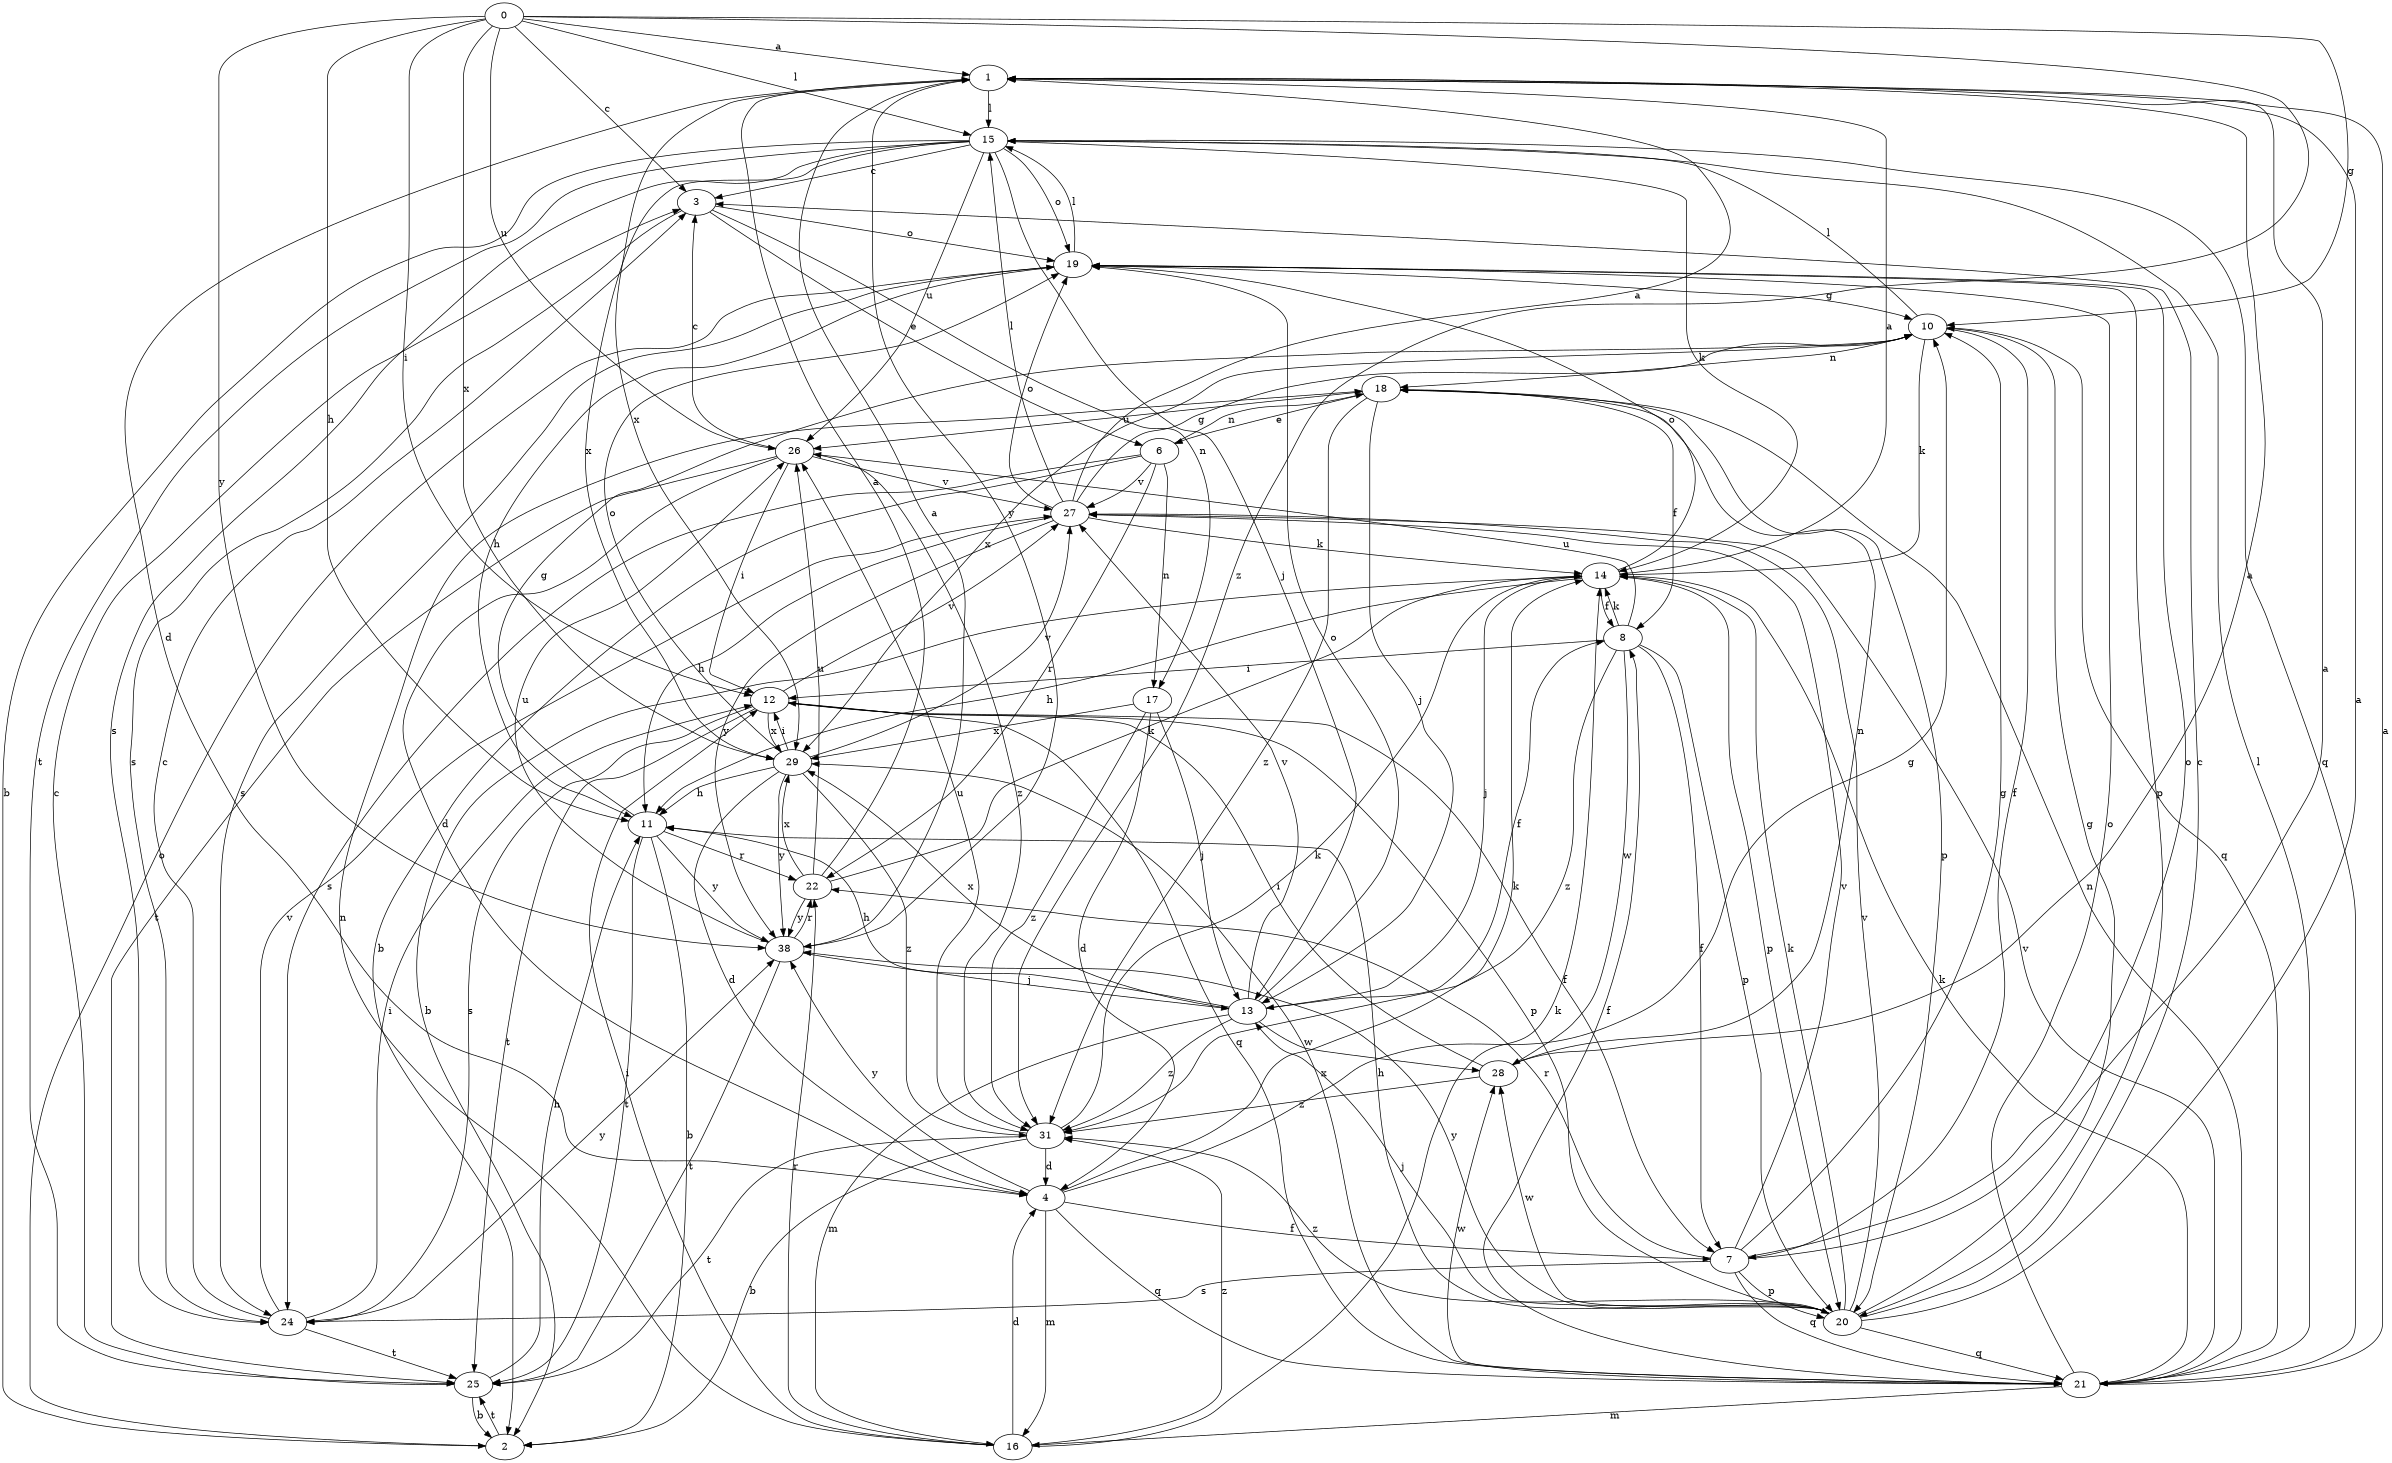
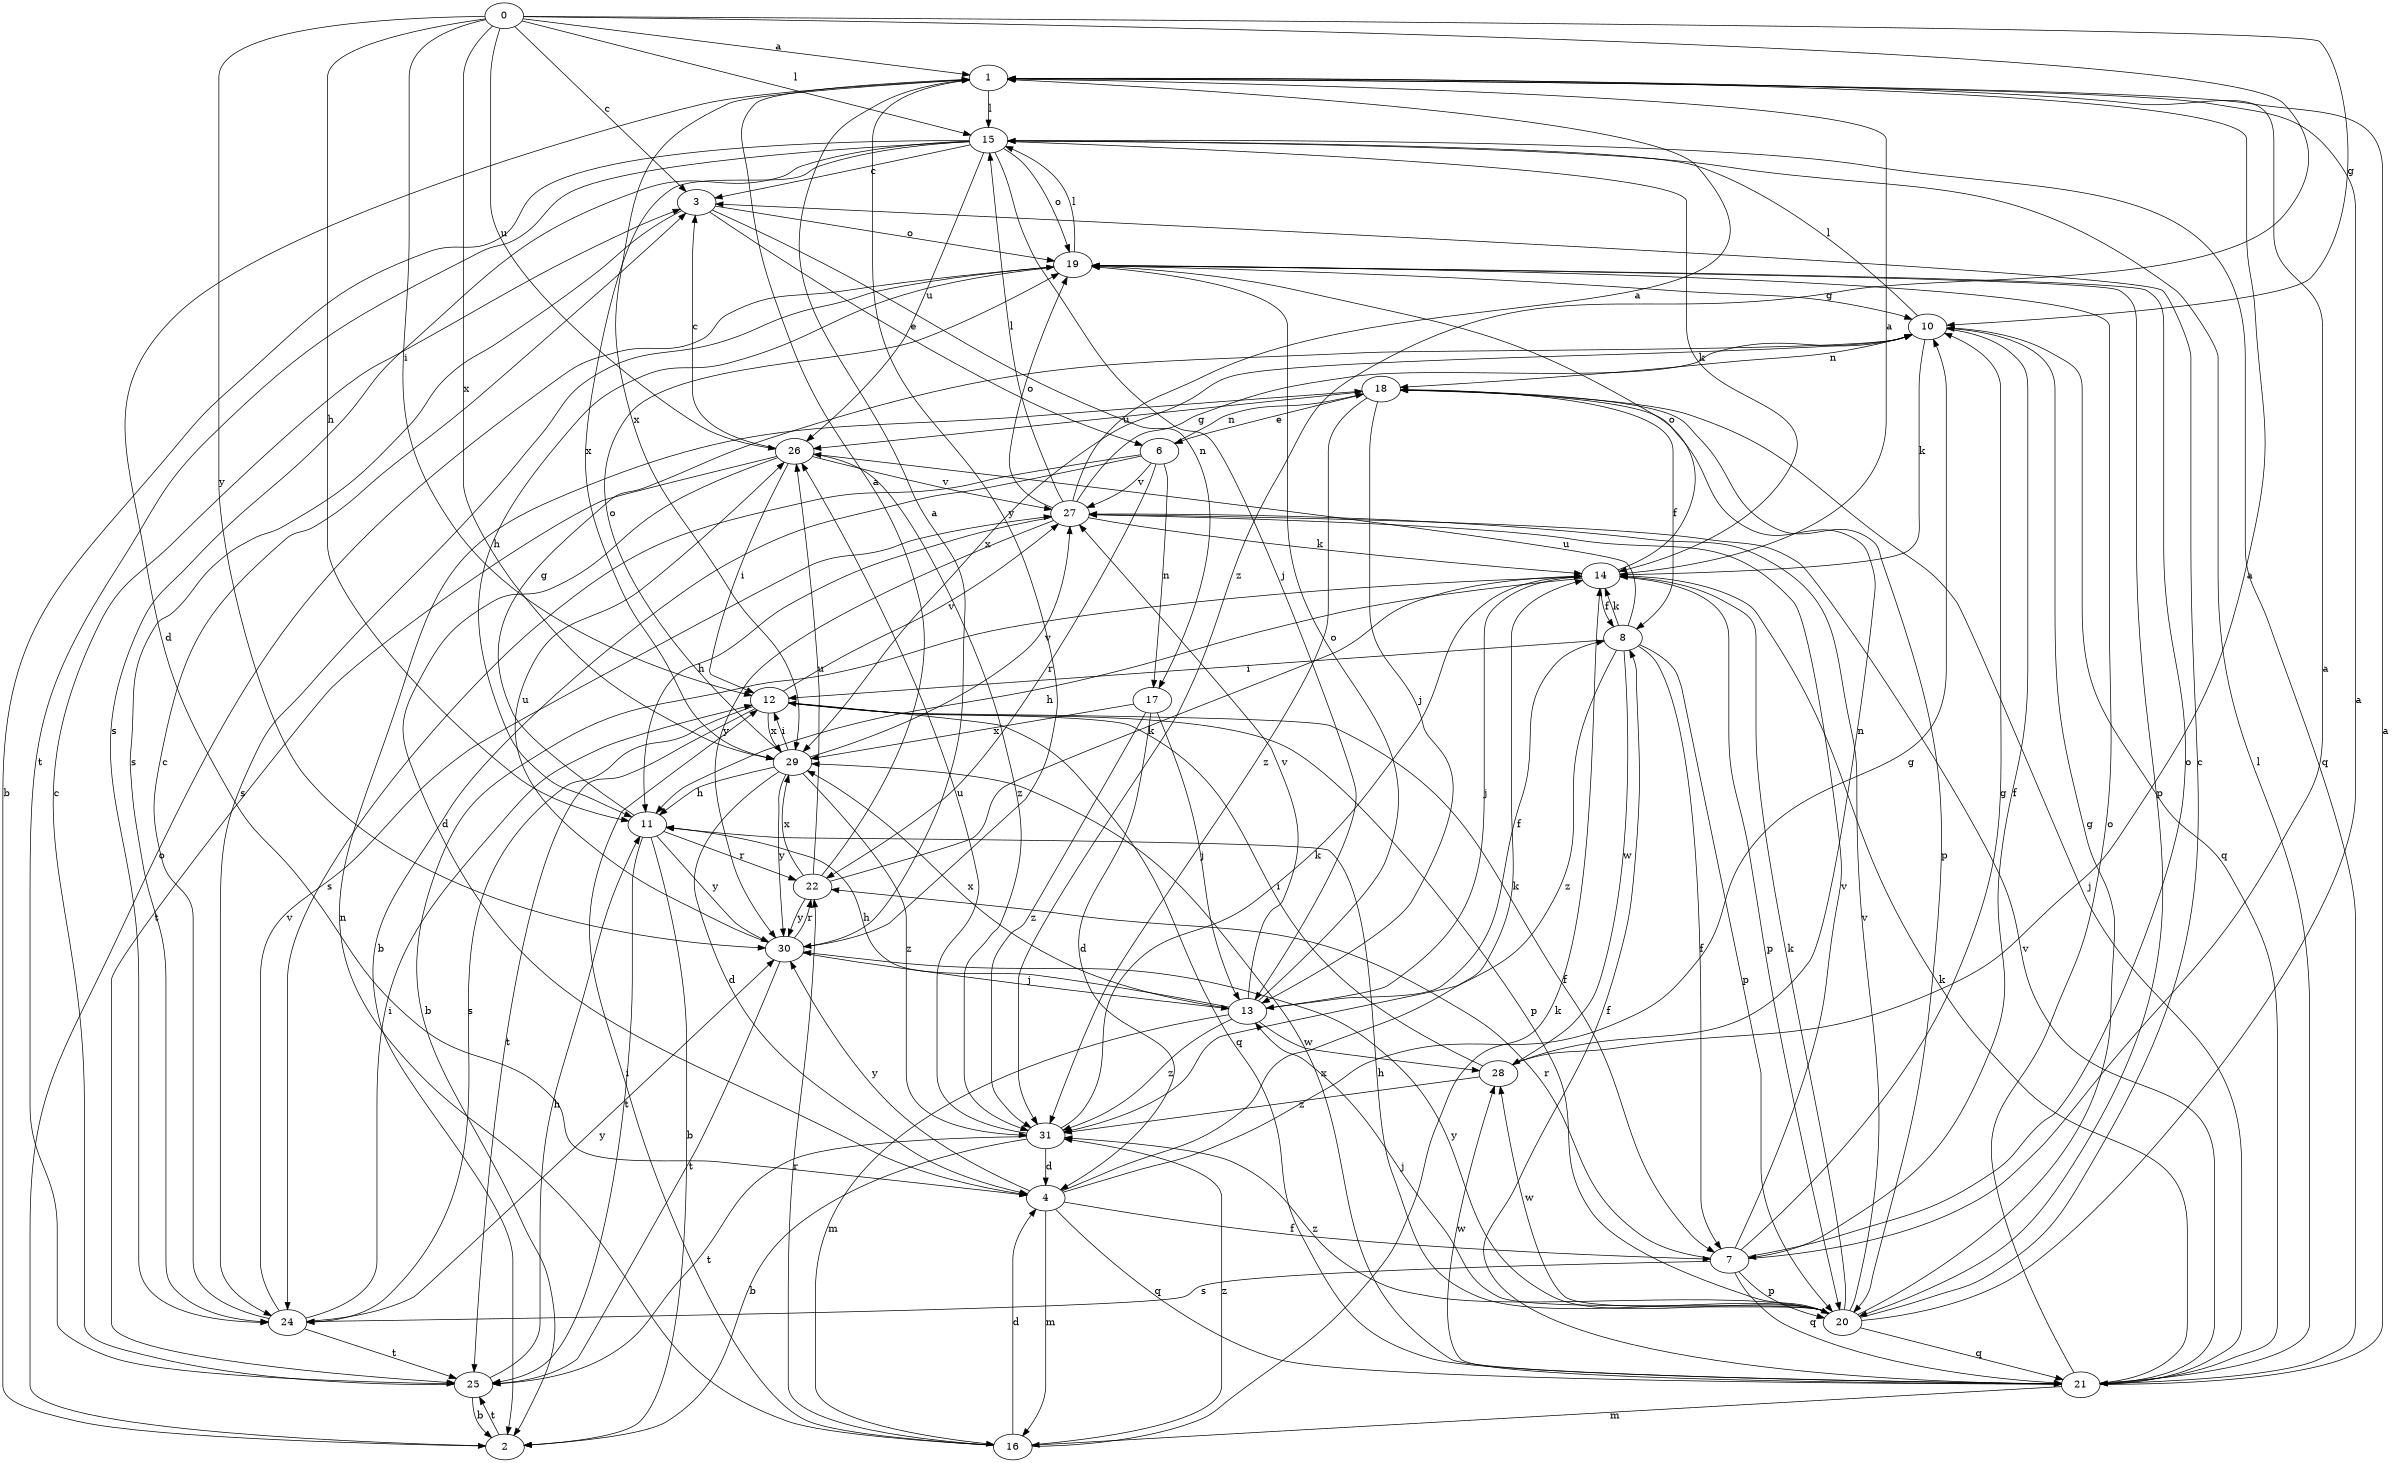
edge "21" -> "18": label "n" -> "j"
node "38": label "38" -> "30"
